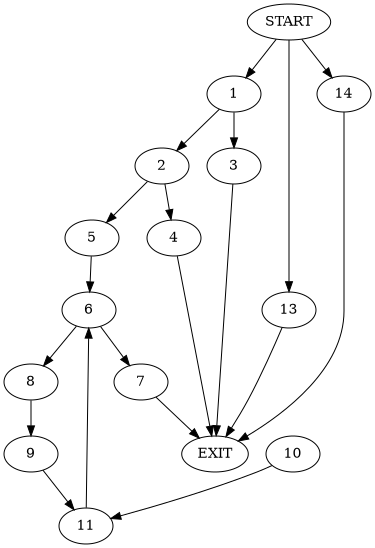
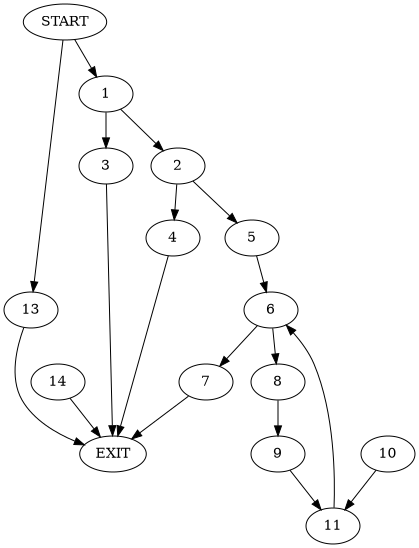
edge "START" -> "14": removed
